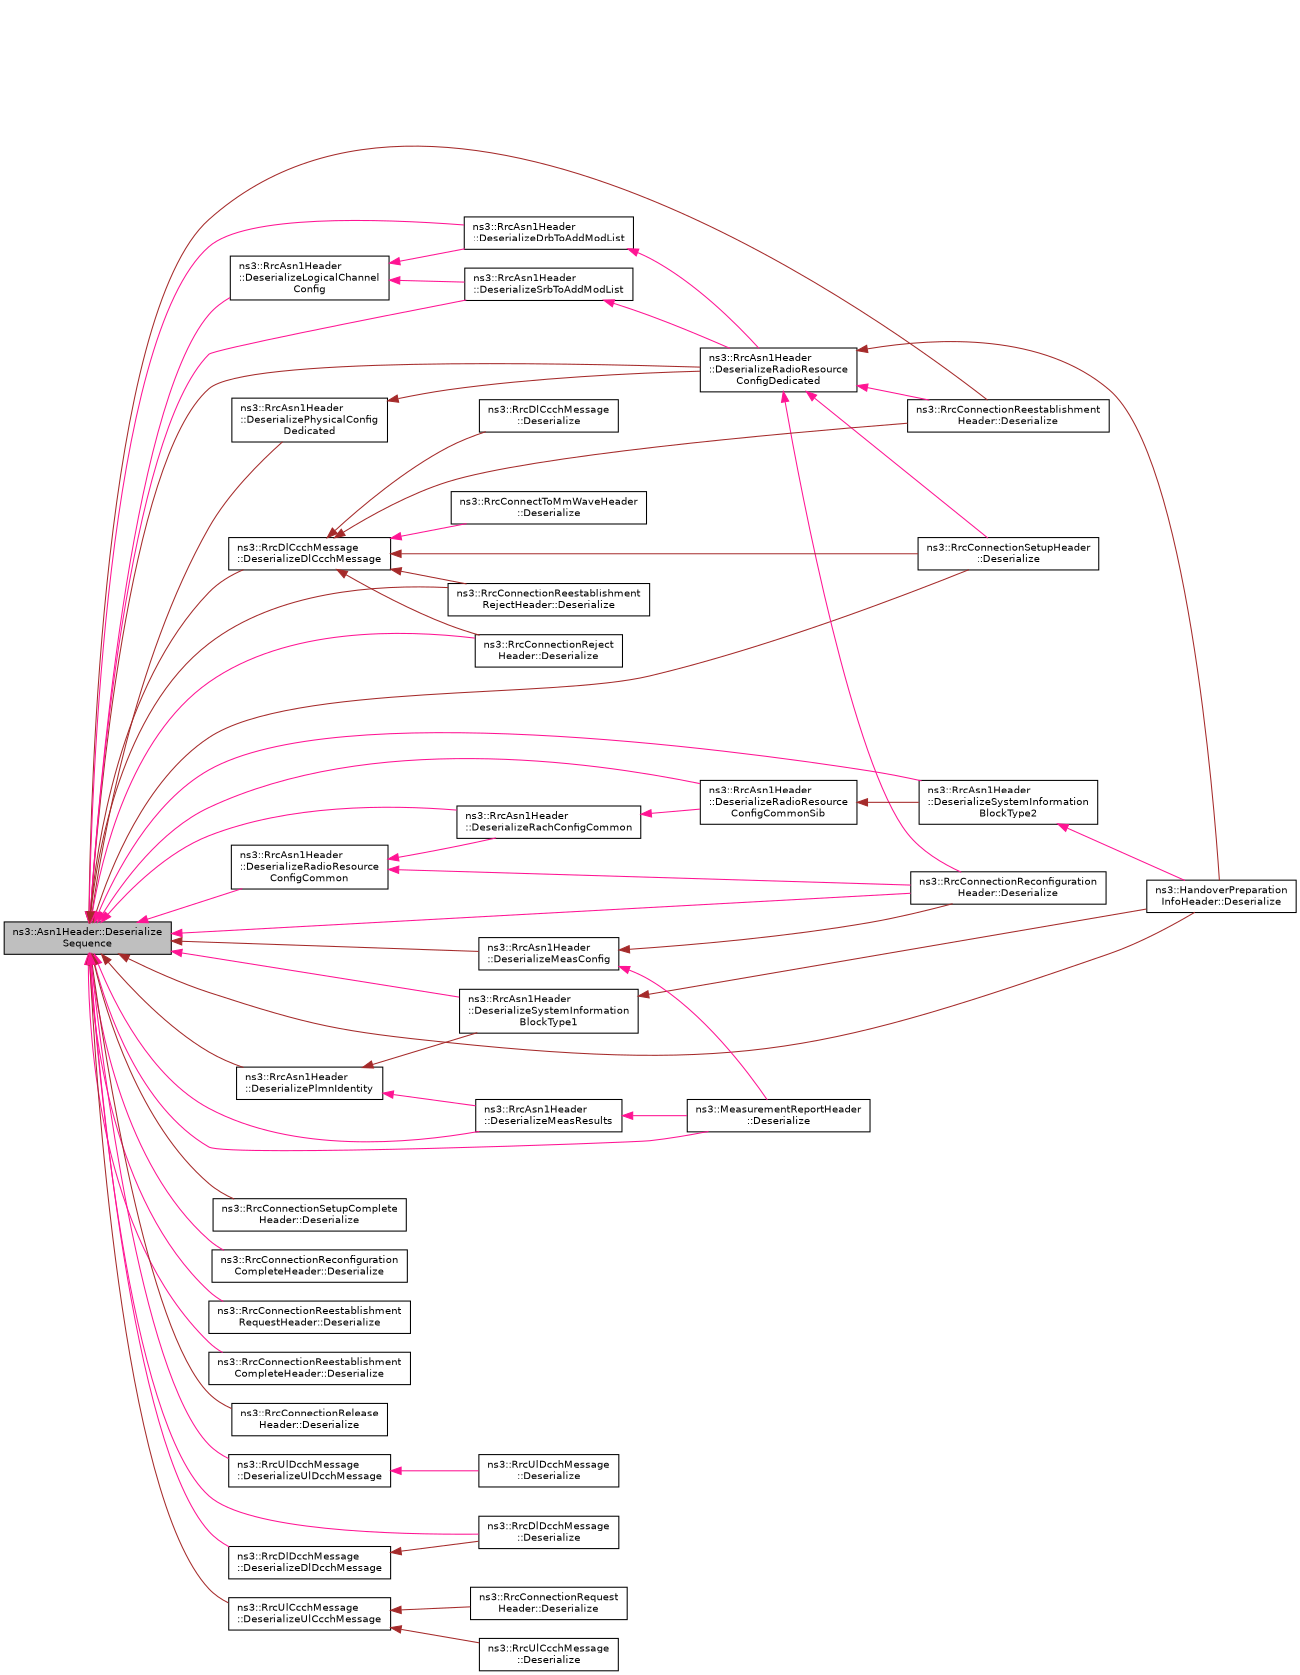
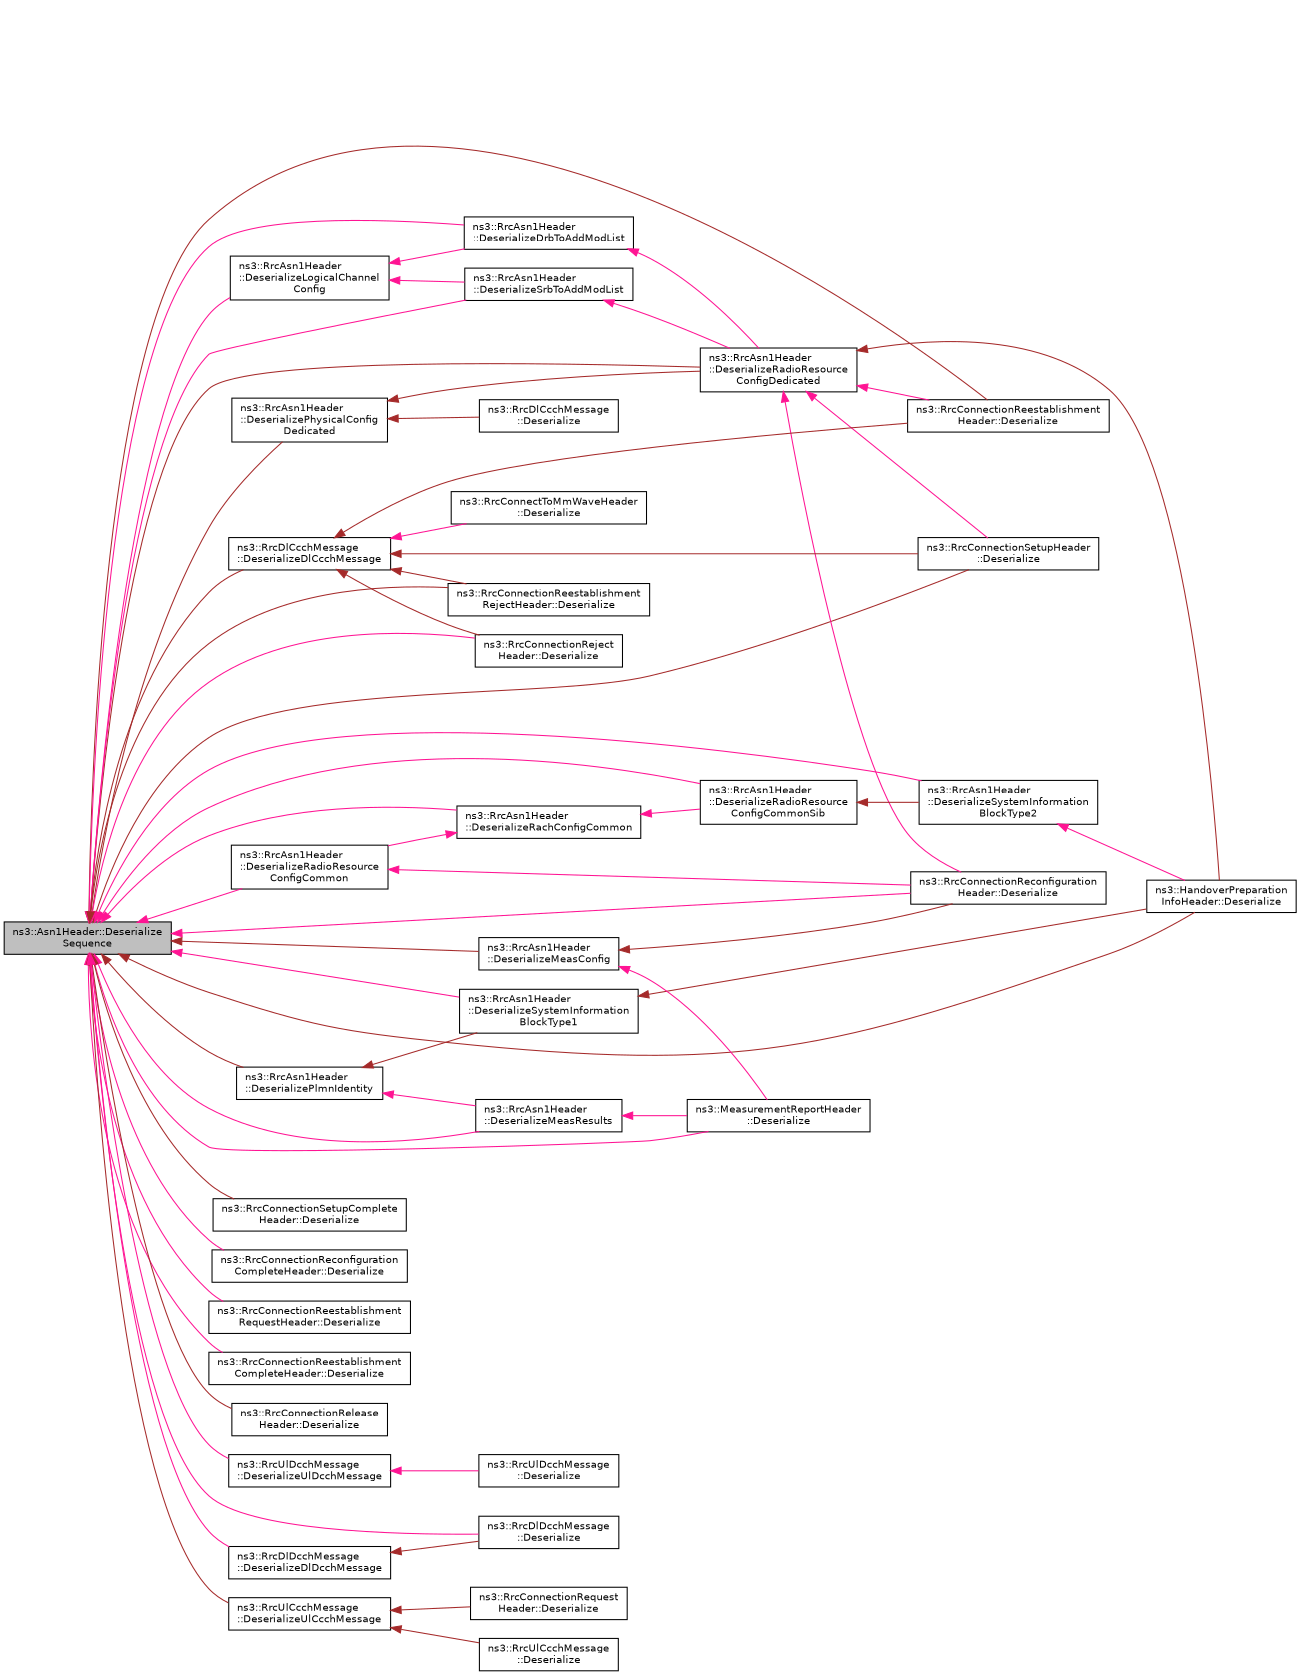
edge "ns3::RrcDlCcchMessage ::Deserialize" -> "ns3::RrcDlCcchMessage ::DeserializeDlCcchMessage": now "ns3::RrcDlCcchMessage ::Deserialize" -> "ns3::RrcAsn1Header ::DeserializePhysicalConfig Dedicated"
edge "ns3::RrcAsn1Header ::DeserializeRachConfigCommon" -> "ns3::RrcAsn1Header ::DeserializeRadioResource ConfigCommon": reversed
